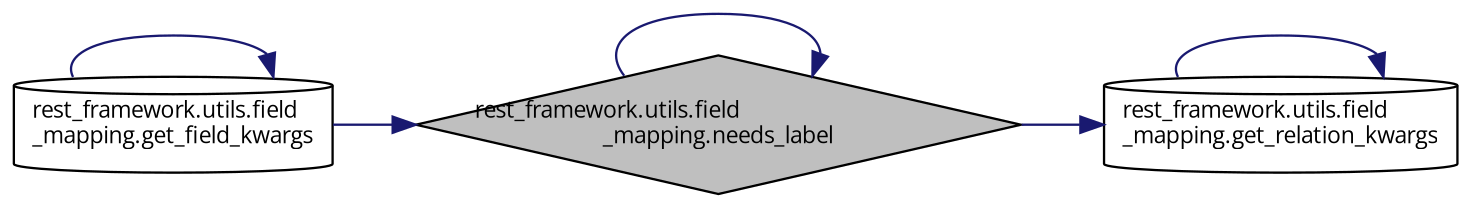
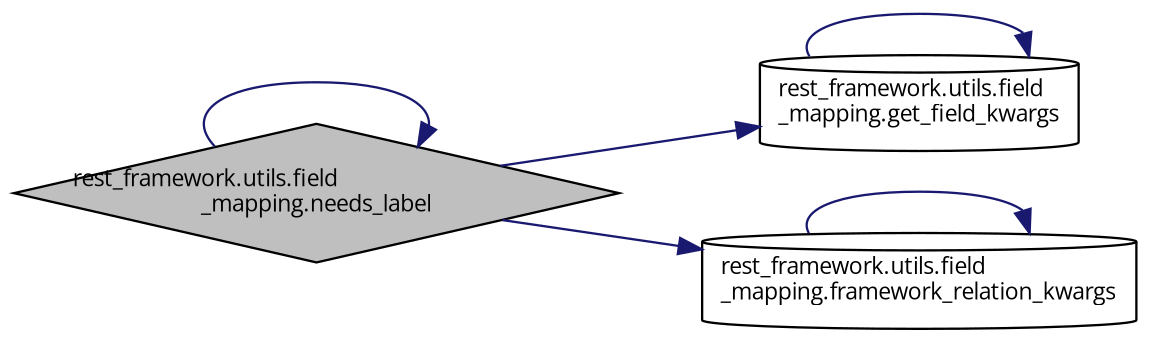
edge "rest_framework.utils.field _mapping.get_field_kwargs" -> "rest_framework.utils.field _mapping.needs_label": reversed
node "rest_framework.utils.field _mapping.get_relation_kwargs": label "rest_framework.utils.field _mapping.get_relation_kwargs" -> "rest_framework.utils.field _mapping.framework_relation_kwargs"
